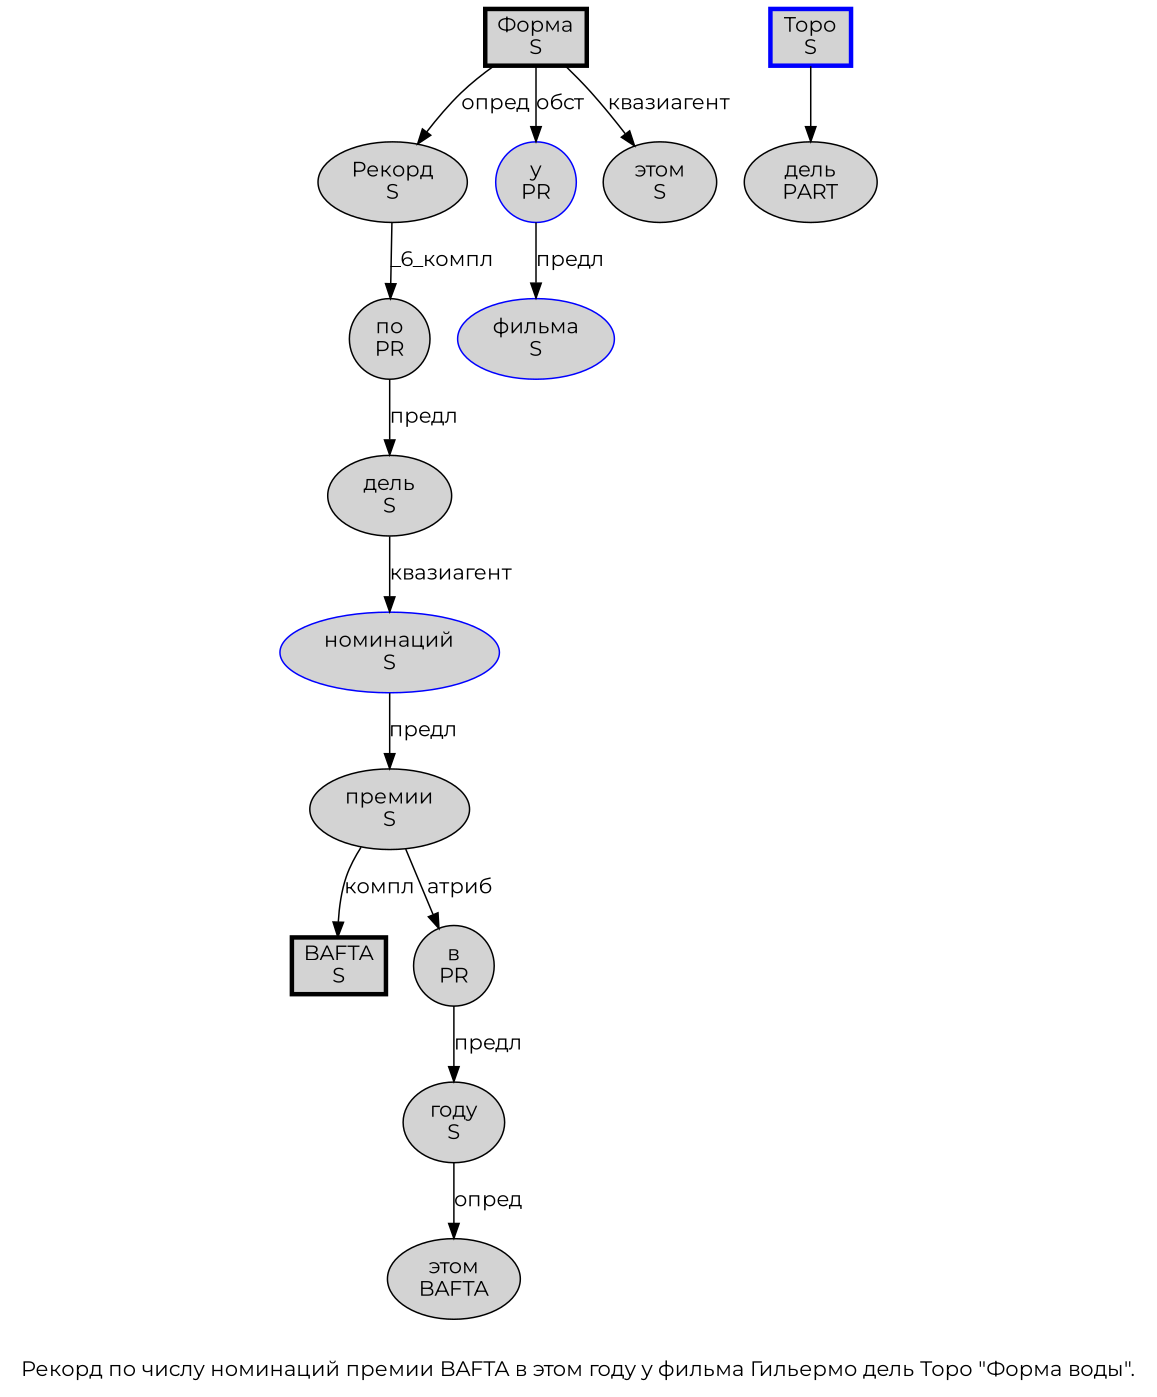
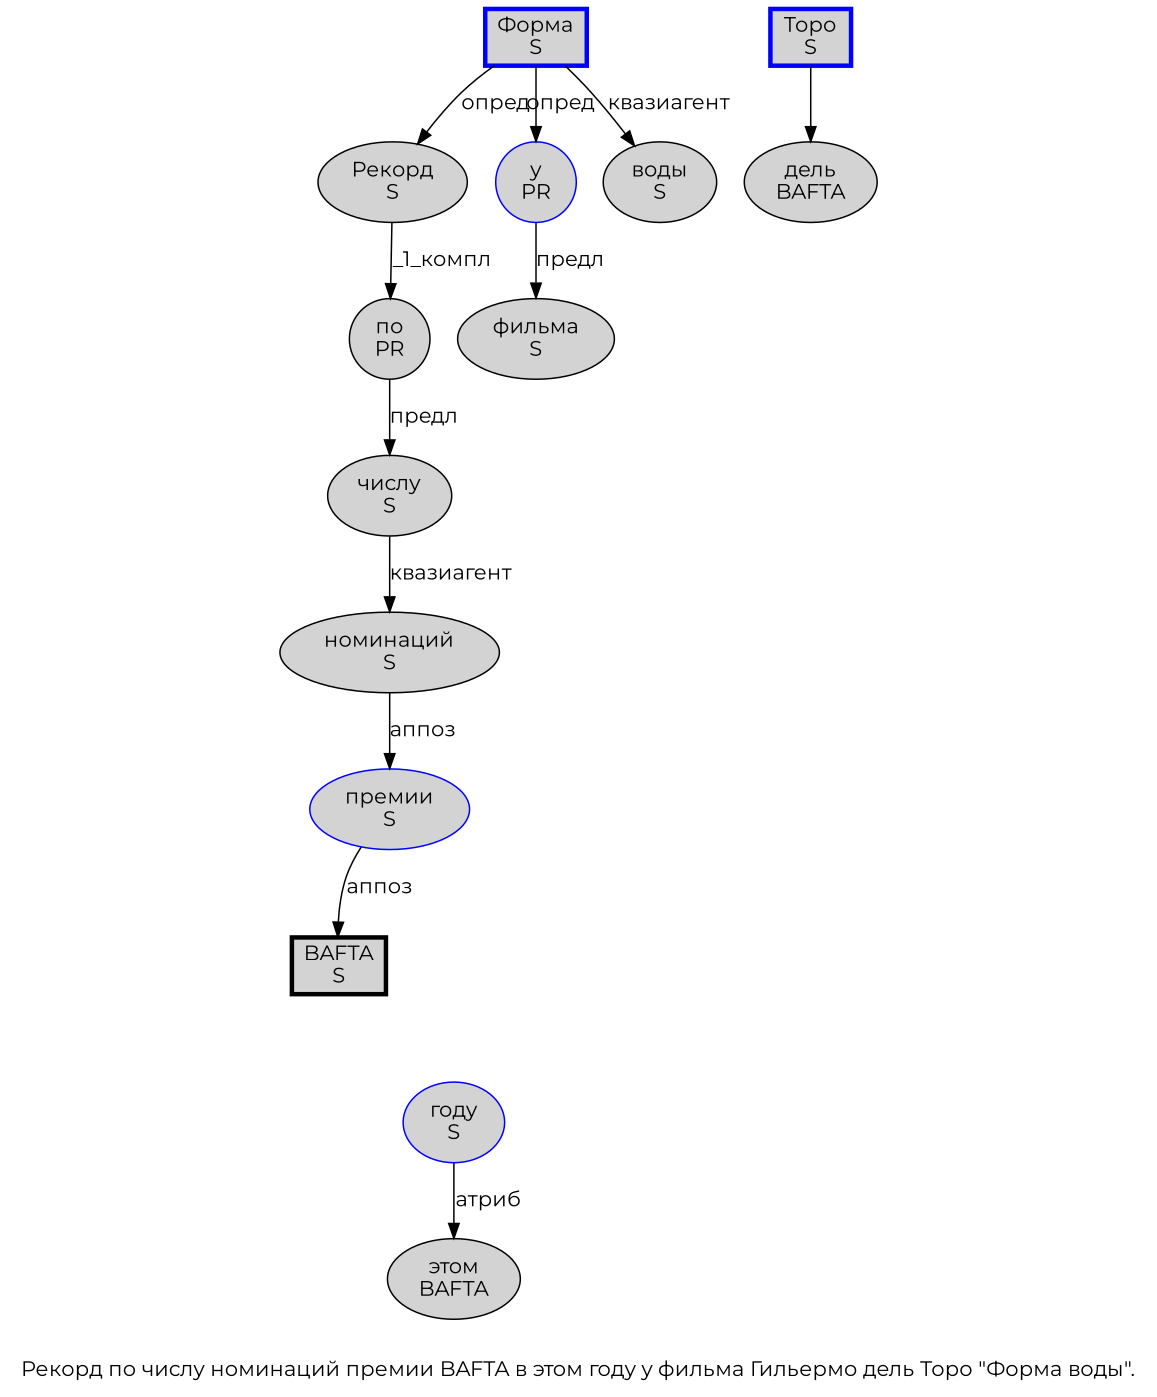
node "Форма S": color black -> blue
edge "Форма S" -> "у PR": label "обст" -> "опред"
node "этом S": label "этом S" -> "воды S"
node "дель PART": label "дель PART" -> "дель BAFTA"
edge "Рекорд S" -> "по PR": label "_6_компл" -> "_1_компл"
node "фильма S": color blue -> black
node "дель S": label "дель S" -> "числу S"
node "номинаций S": color blue -> black
edge "номинаций S" -> "премии S": label "предл" -> "аппоз"
node "премии S": color black -> blue
edge "премии S" -> "BAFTA S": label "компл" -> "аппоз"
node "в PR": removed
node "году S": color black -> blue
edge "году S" -> "этом BAFTA": label "опред" -> "атриб"
